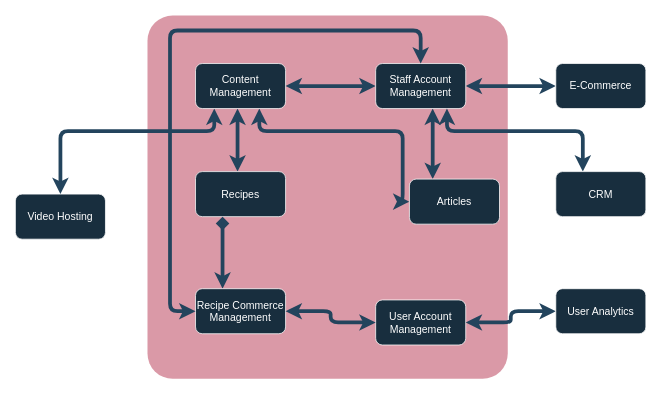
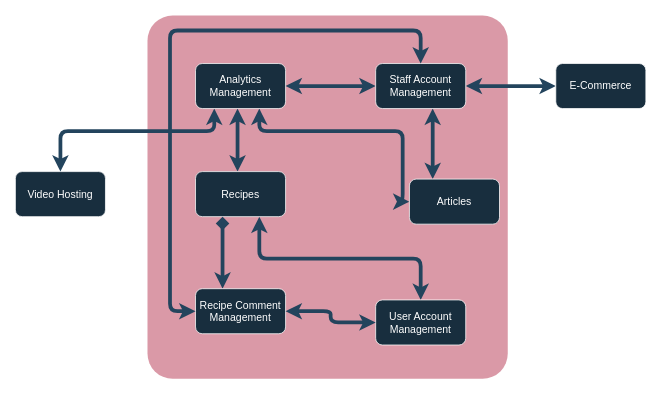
node "Content Management": label "Content Management" -> "Analytics Management"
edge "Staff Account Management" -- "CRM": removed
node "CRM": removed
node "Video Hosting": moved (60, 216) -> (60, 194)
edge "Recipes" -- "User Account Management": added
node "Recipe CommerceManagement": label "Recipe CommerceManagement" -> "Recipe CommentManagement"
node "User Analytics": removed
edge "User Analytics" -- "User Account Management": removed
